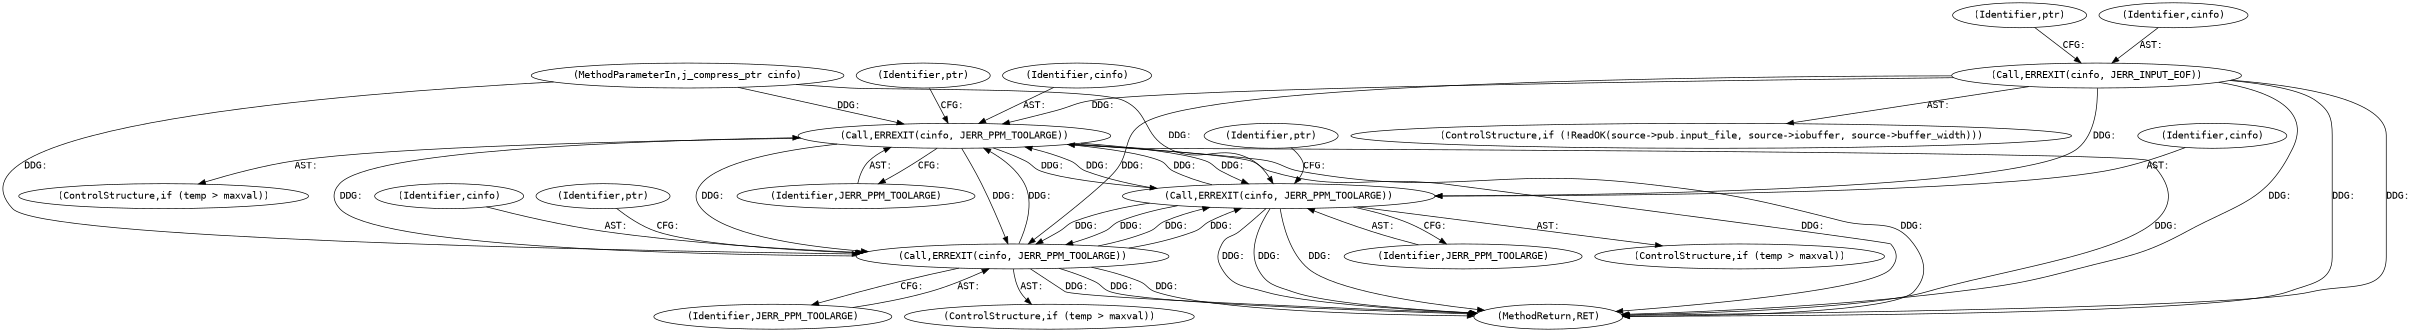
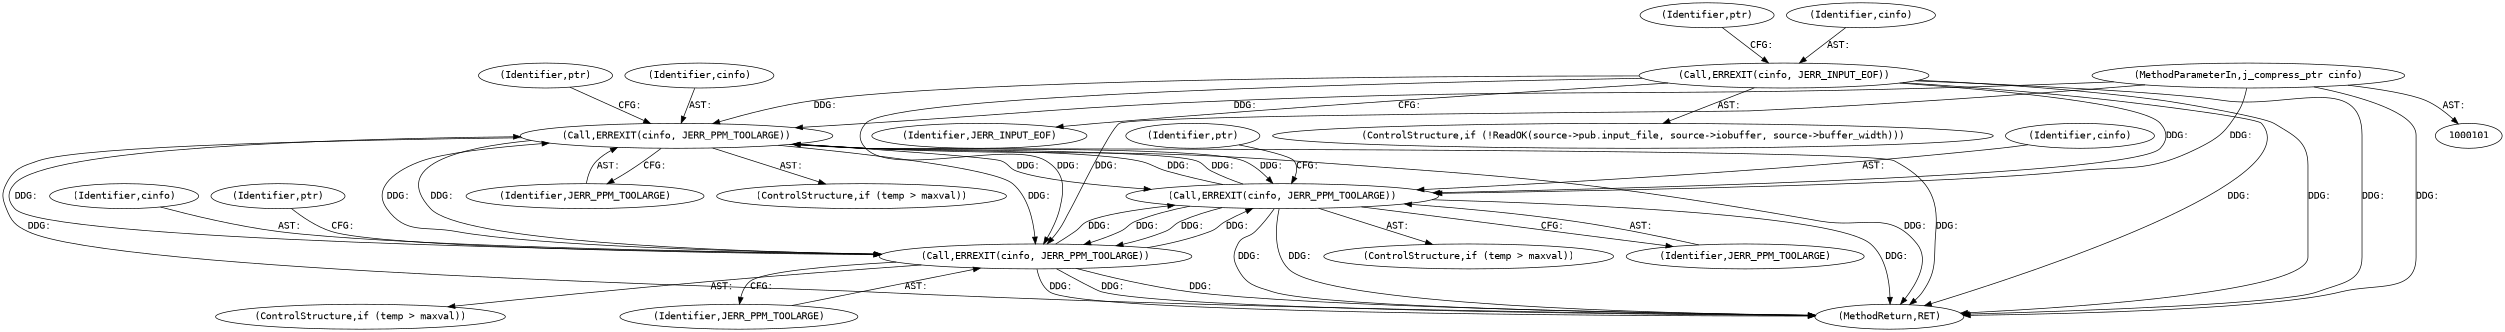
node "(Identifier,JERR_INPUT_EOF)": added
node "1000101": added
edge "(MethodParameterIn,j_compress_ptr cinfo)" -> "(MethodReturn,RET)": added, label "DDG:"
